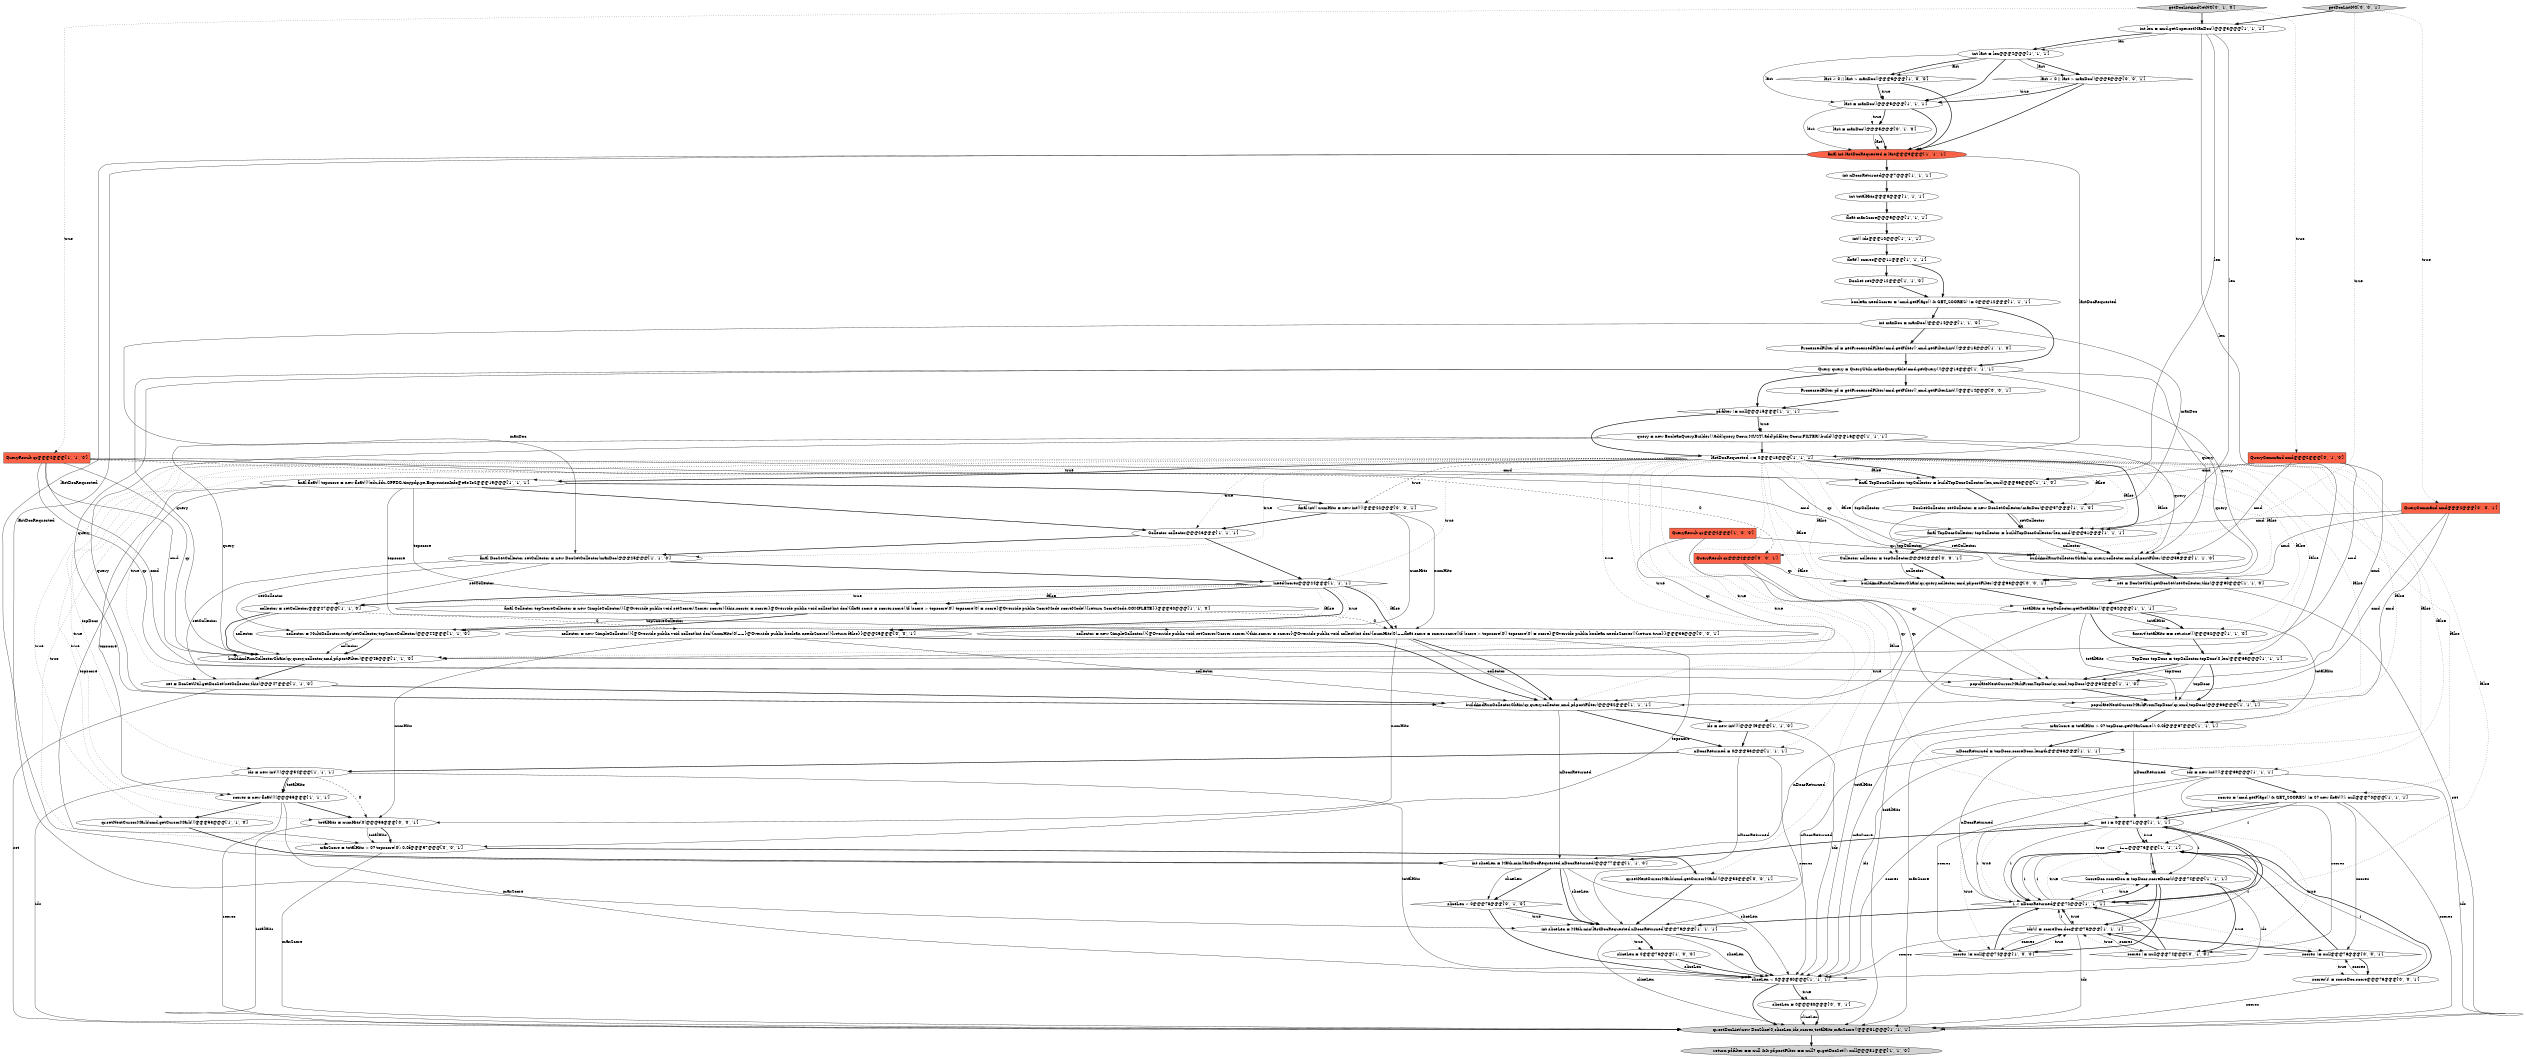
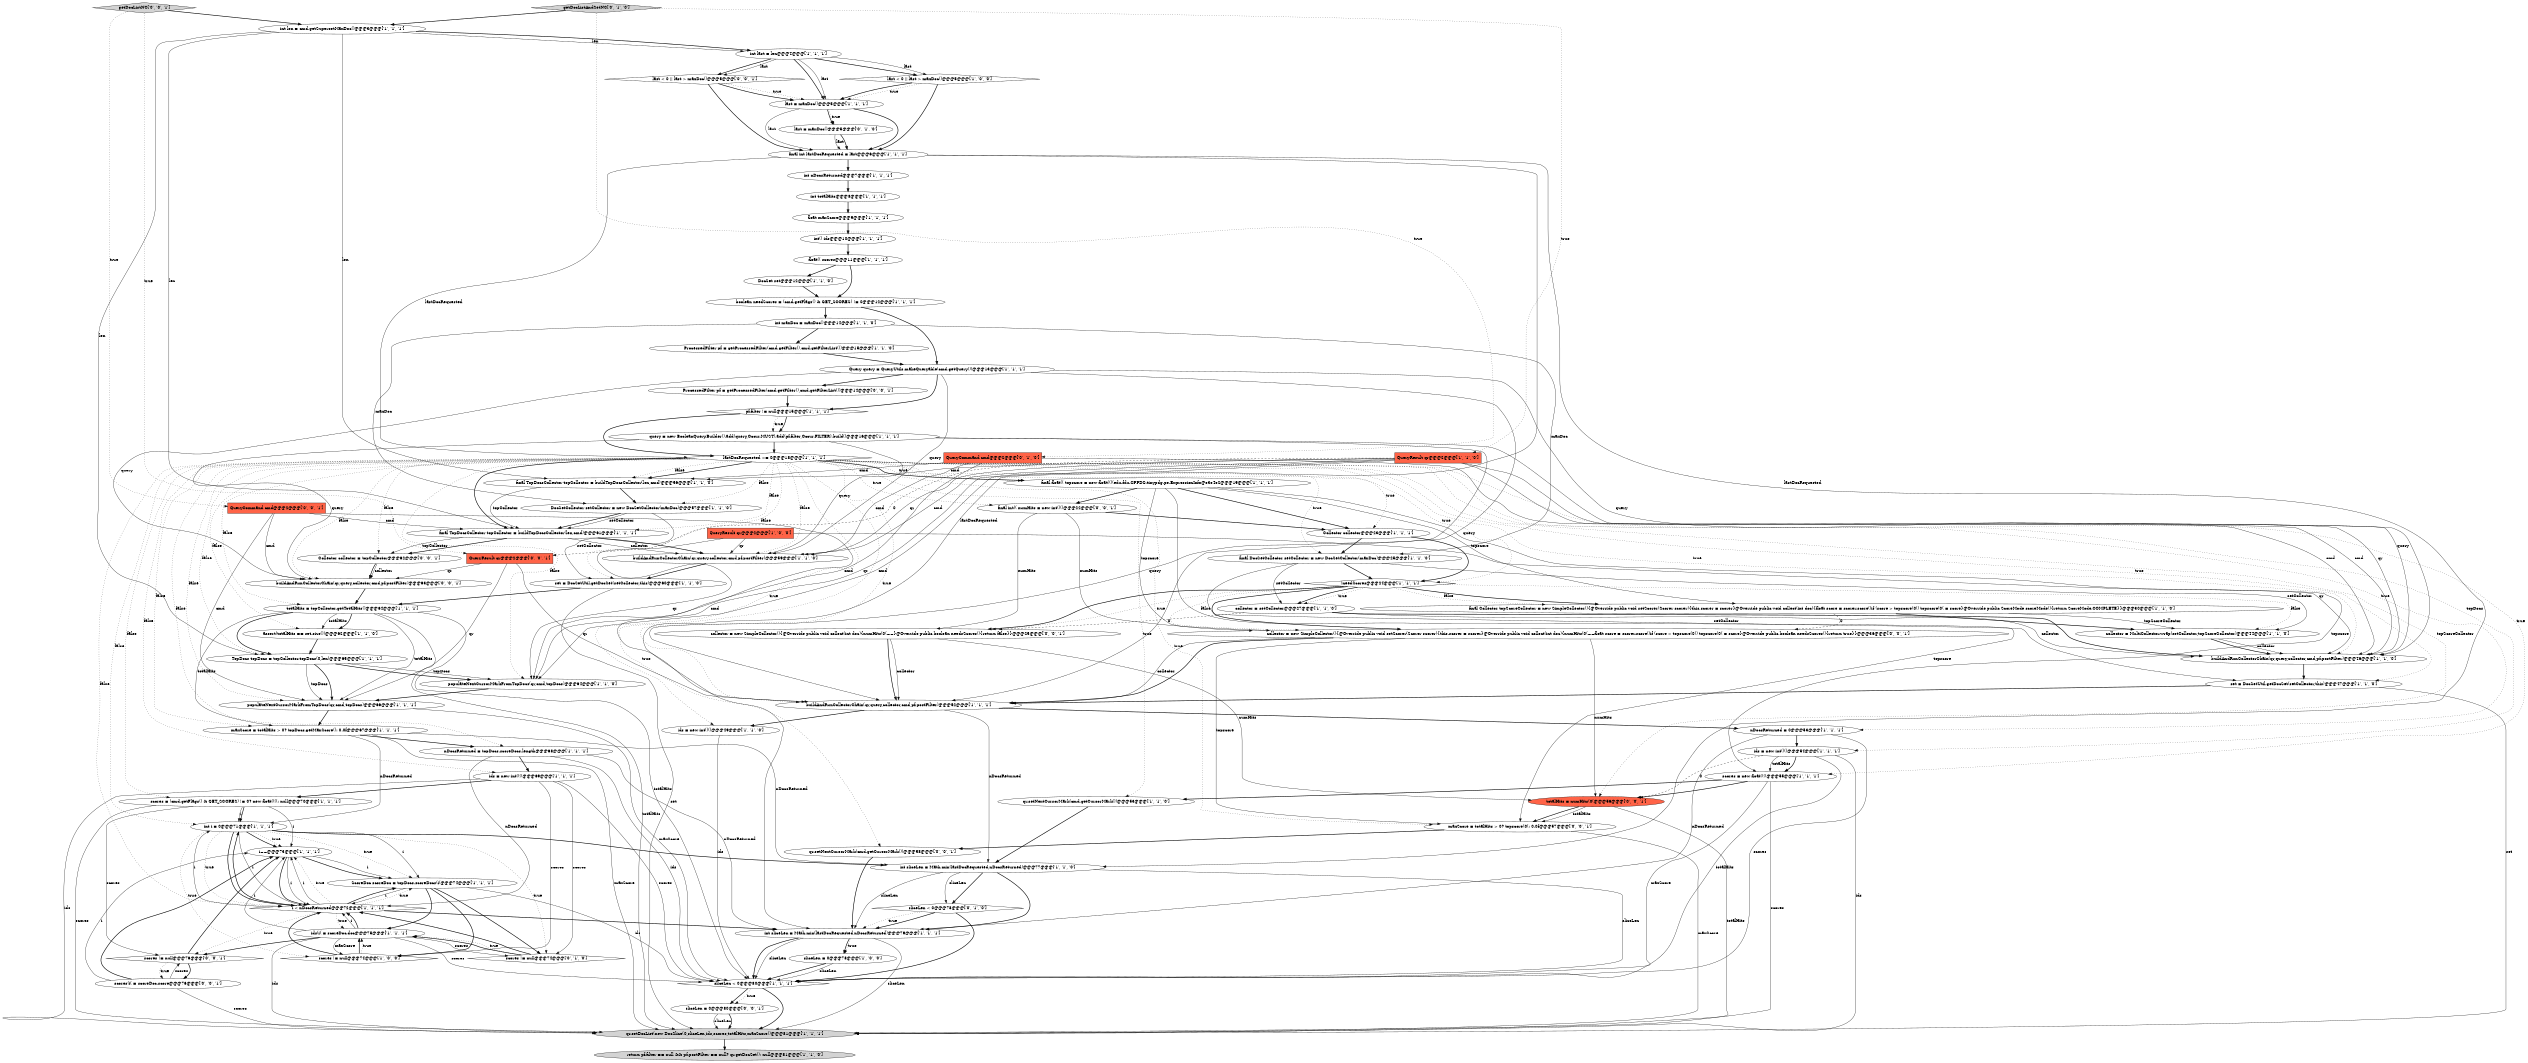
node "final int lastDocRequested = last@@@6@@@['1', '1', '1']": fillcolor tomato -> white
edge "lastDocRequested <= 0@@@18@@@['1', '1', '1']" -> "final int(( numHits = new int((((@@@22@@@['0', '0', '1']": style dashed -> dotted
edge "lastDocRequested <= 0@@@18@@@['1', '1', '1']" -> "totalHits = numHits(0(@@@56@@@['0', '0', '1']": label "true" -> "topScoreCollector"
edge "ids = new int((((@@@49@@@['1', '1', '0']" -> "nDocsReturned = 0@@@53@@@['1', '1', '1']": removed
node "totalHits = numHits(0(@@@56@@@['0', '0', '1']": fillcolor white -> tomato
edge "ids(i( = scoreDoc.doc@@@75@@@['1', '1', '1']" -> "scores != null@@@74@@@['1', '0', '0']": label "scores" -> "maxScore"
